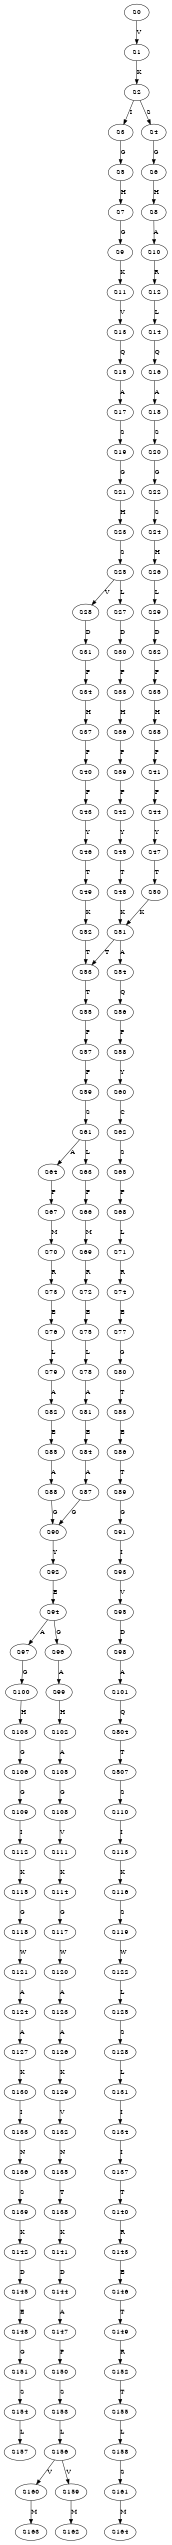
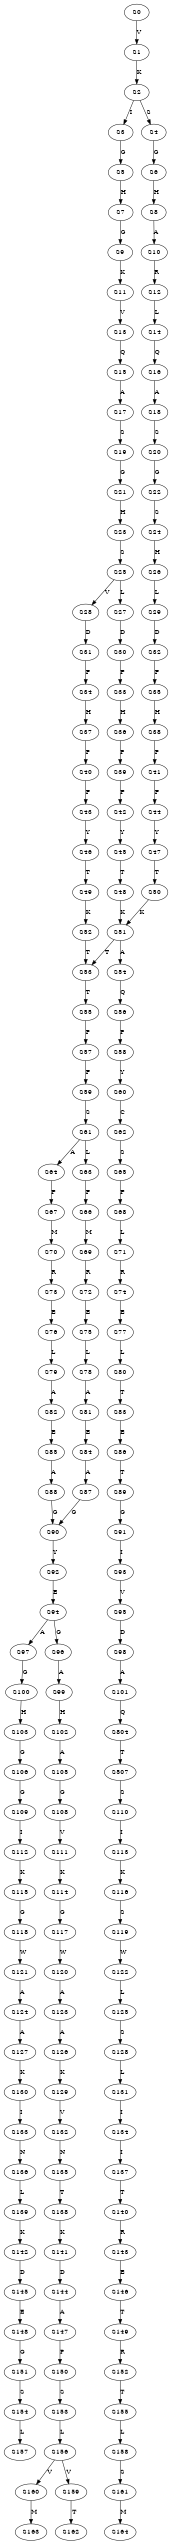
edge "S77" -> "S80": label "G" -> "L"
edge "S136" -> "S139": label "S" -> "L"
edge "S159" -> "S162": label "M" -> "T"
